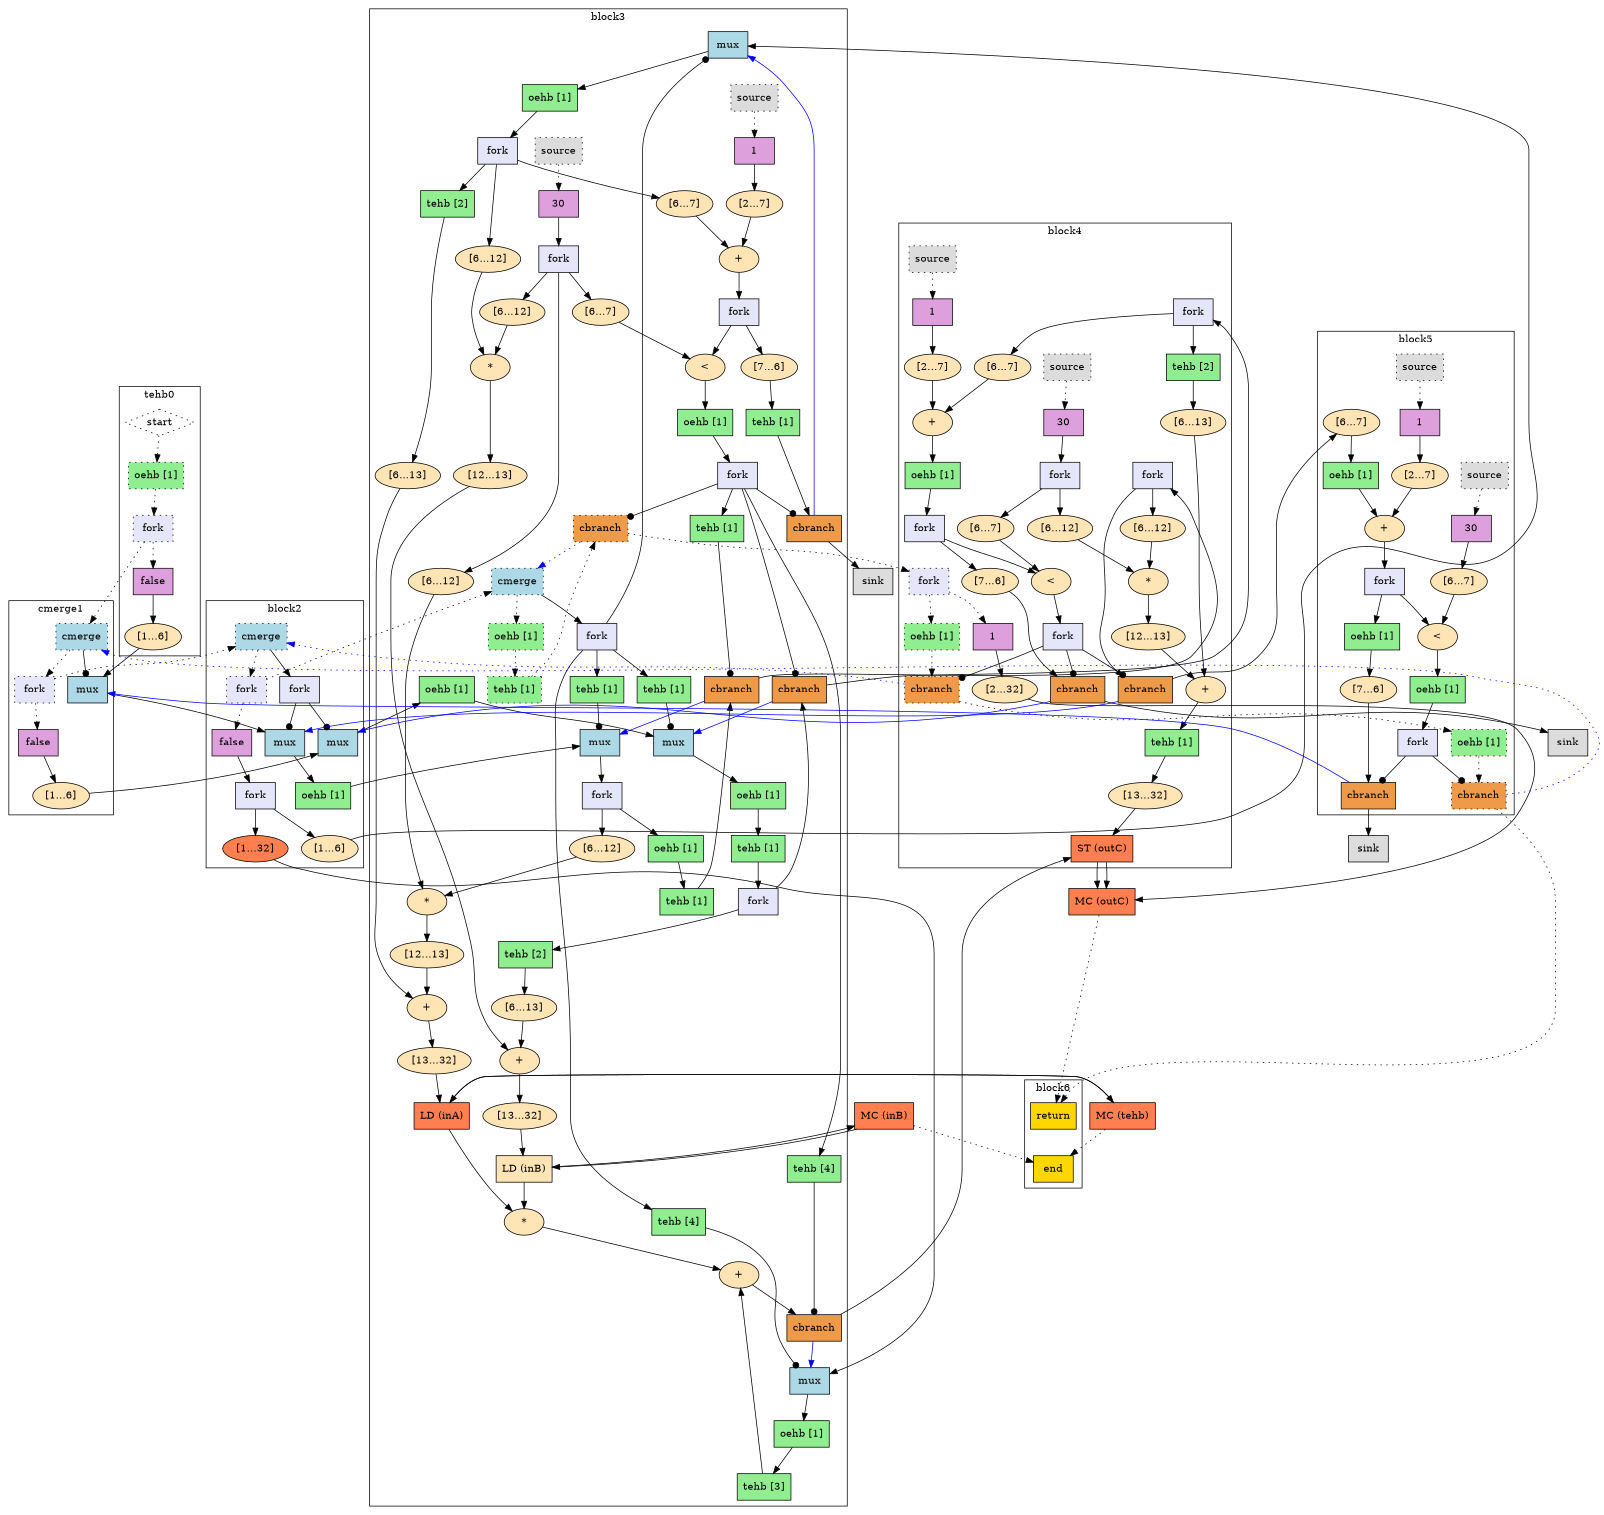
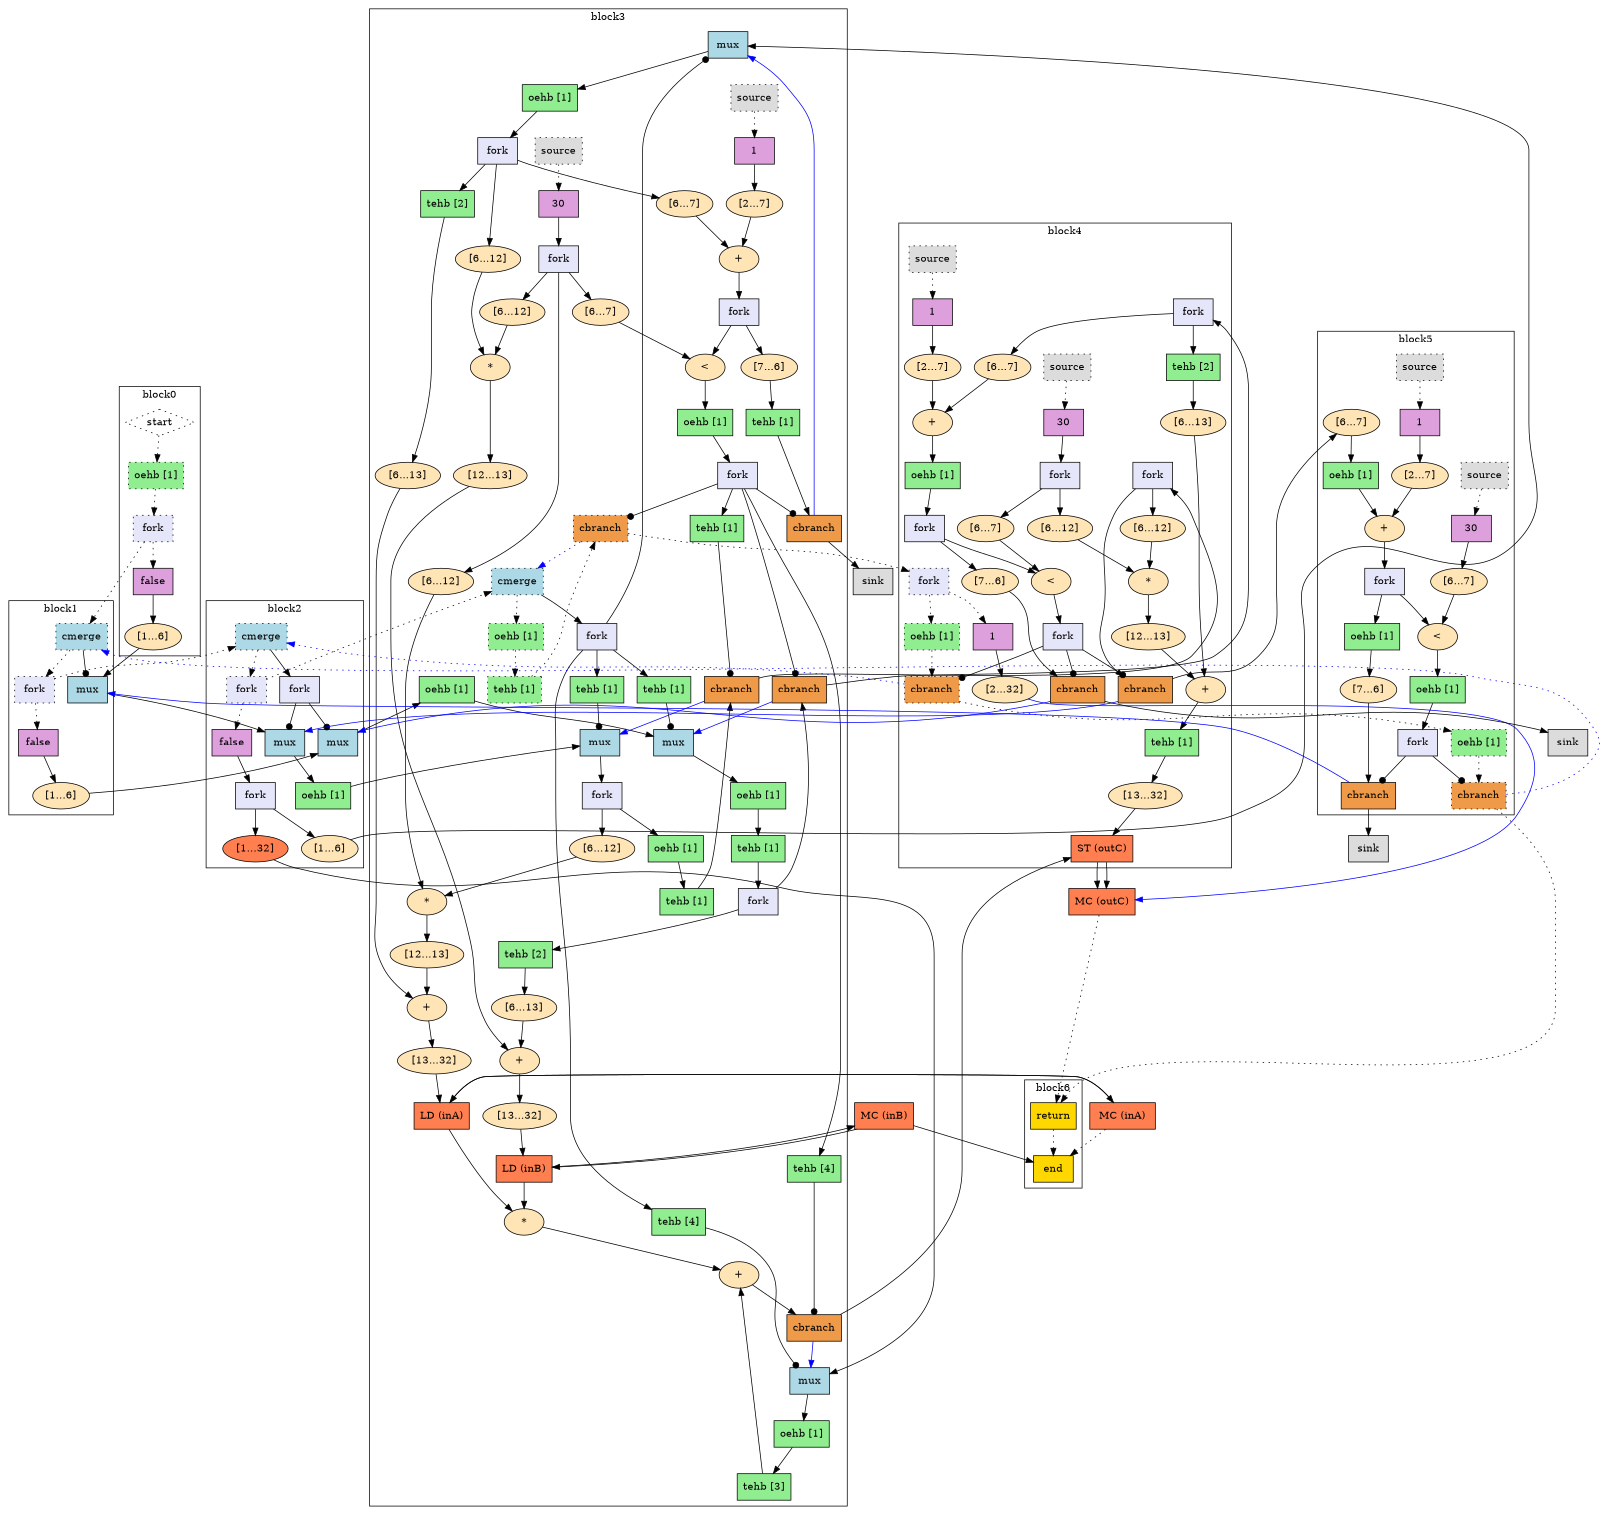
cluster "tehb0": label "tehb0" -> "block0"
cluster "cmerge1": label "cmerge1" -> "block1"
edge "[2...32]" -- "MC (outC)": color black -> blue
node "MC (tehb)": label "MC (tehb)" -> "MC (inA)"
edge "return" -- "end": added
edge "MC (inB)" -- "end": style dotted -> solid
node "LD (inB)": fillcolor moccasin -> coral
